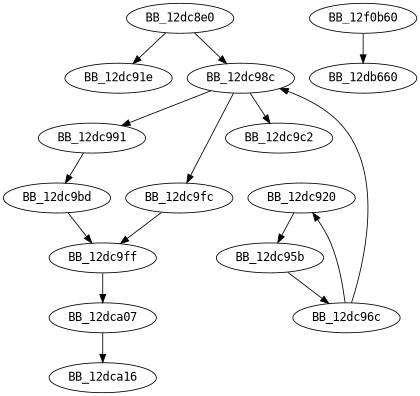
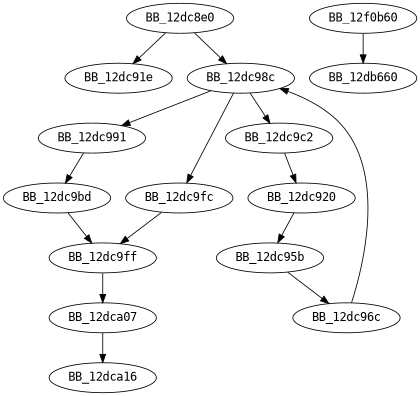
edge "BB_12dc96c" -> "BB_12dc920": now "BB_12dc9c2" -> "BB_12dc920"
